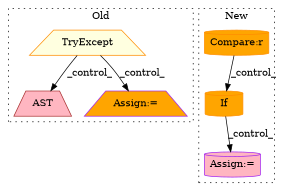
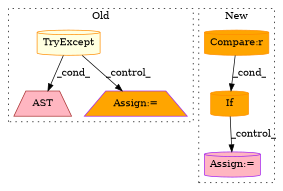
node "TryExcept": shape trapezium -> cylinder
edge "TryExcept" -> "AST": label "_control_" -> "_cond_"
edge "Compare:r" -> "If": label "_control_" -> "_cond_"
